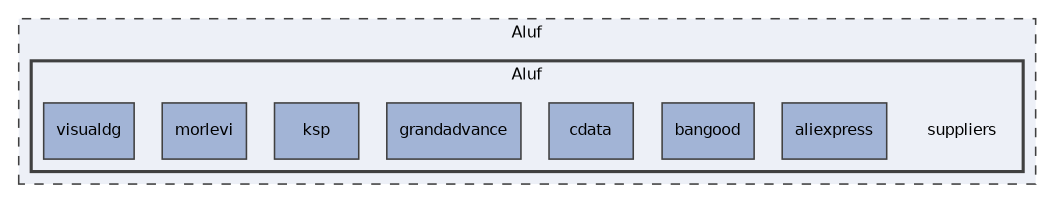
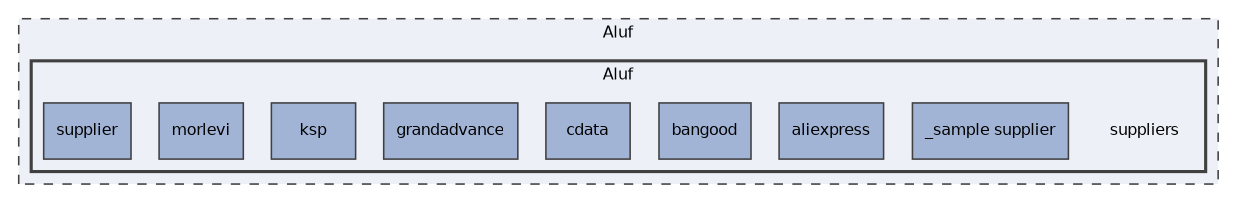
node "visualdg": label "visualdg" -> "supplier"
node "_sample supplier": added
